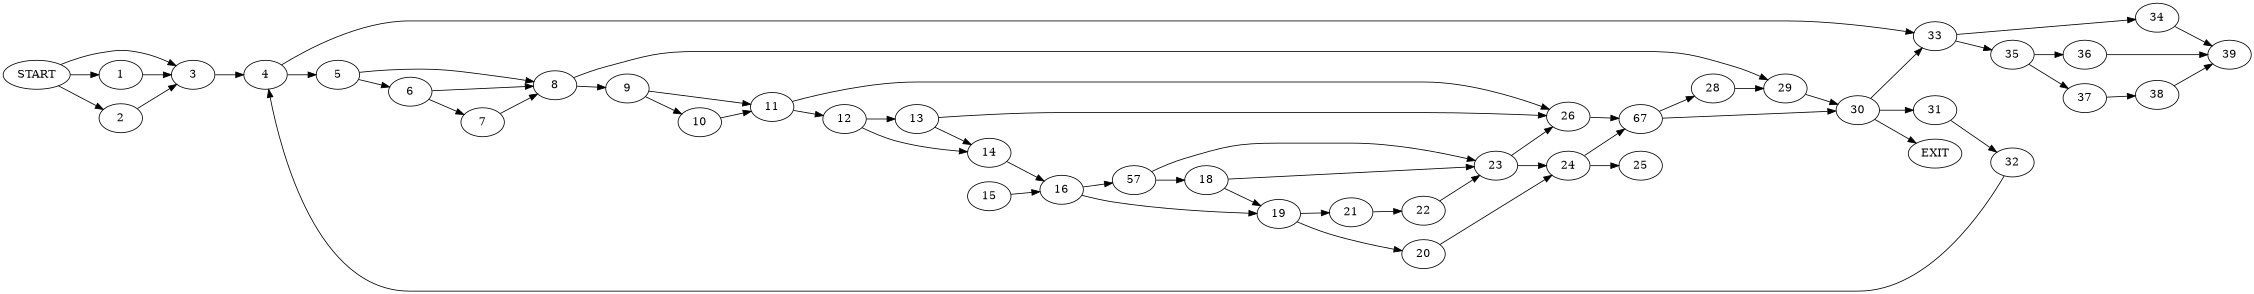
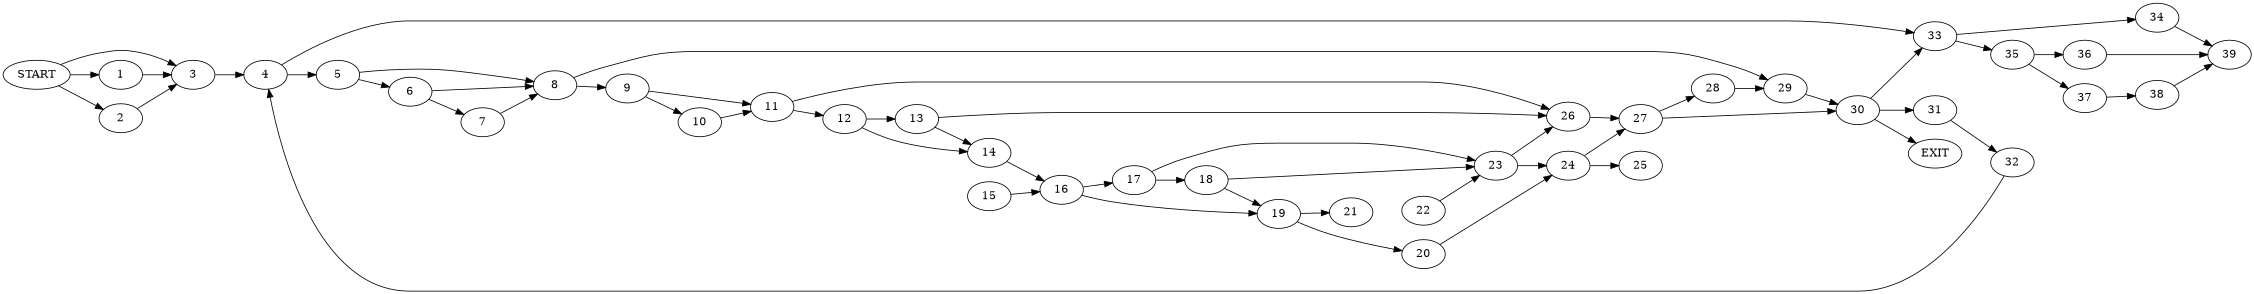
node "67": label "67" -> "27"
node "57": label "57" -> "17"
edge "21" -> "22": removed
